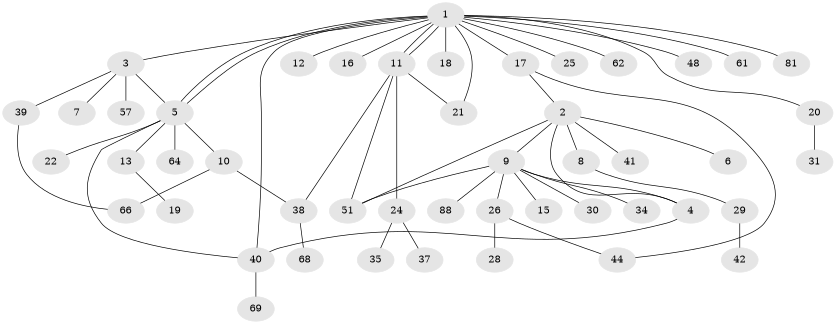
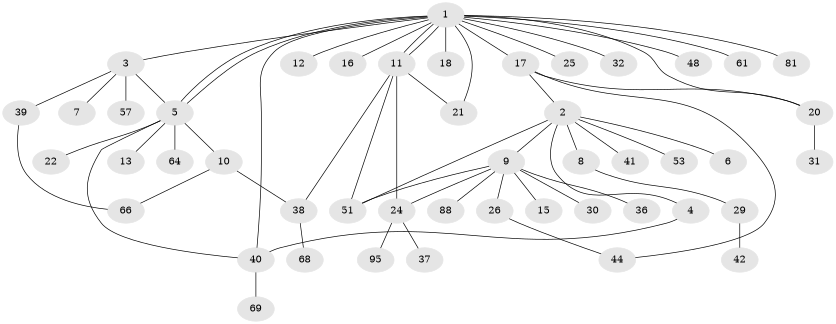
node "62": label "62" -> "32"
edge "17" -- "20": added
node "53": added
edge "9" -- "4": now "9" -- "24"
node "19": removed
node "34": label "34" -> "36"
node "35": label "35" -> "95"
node "28": removed
